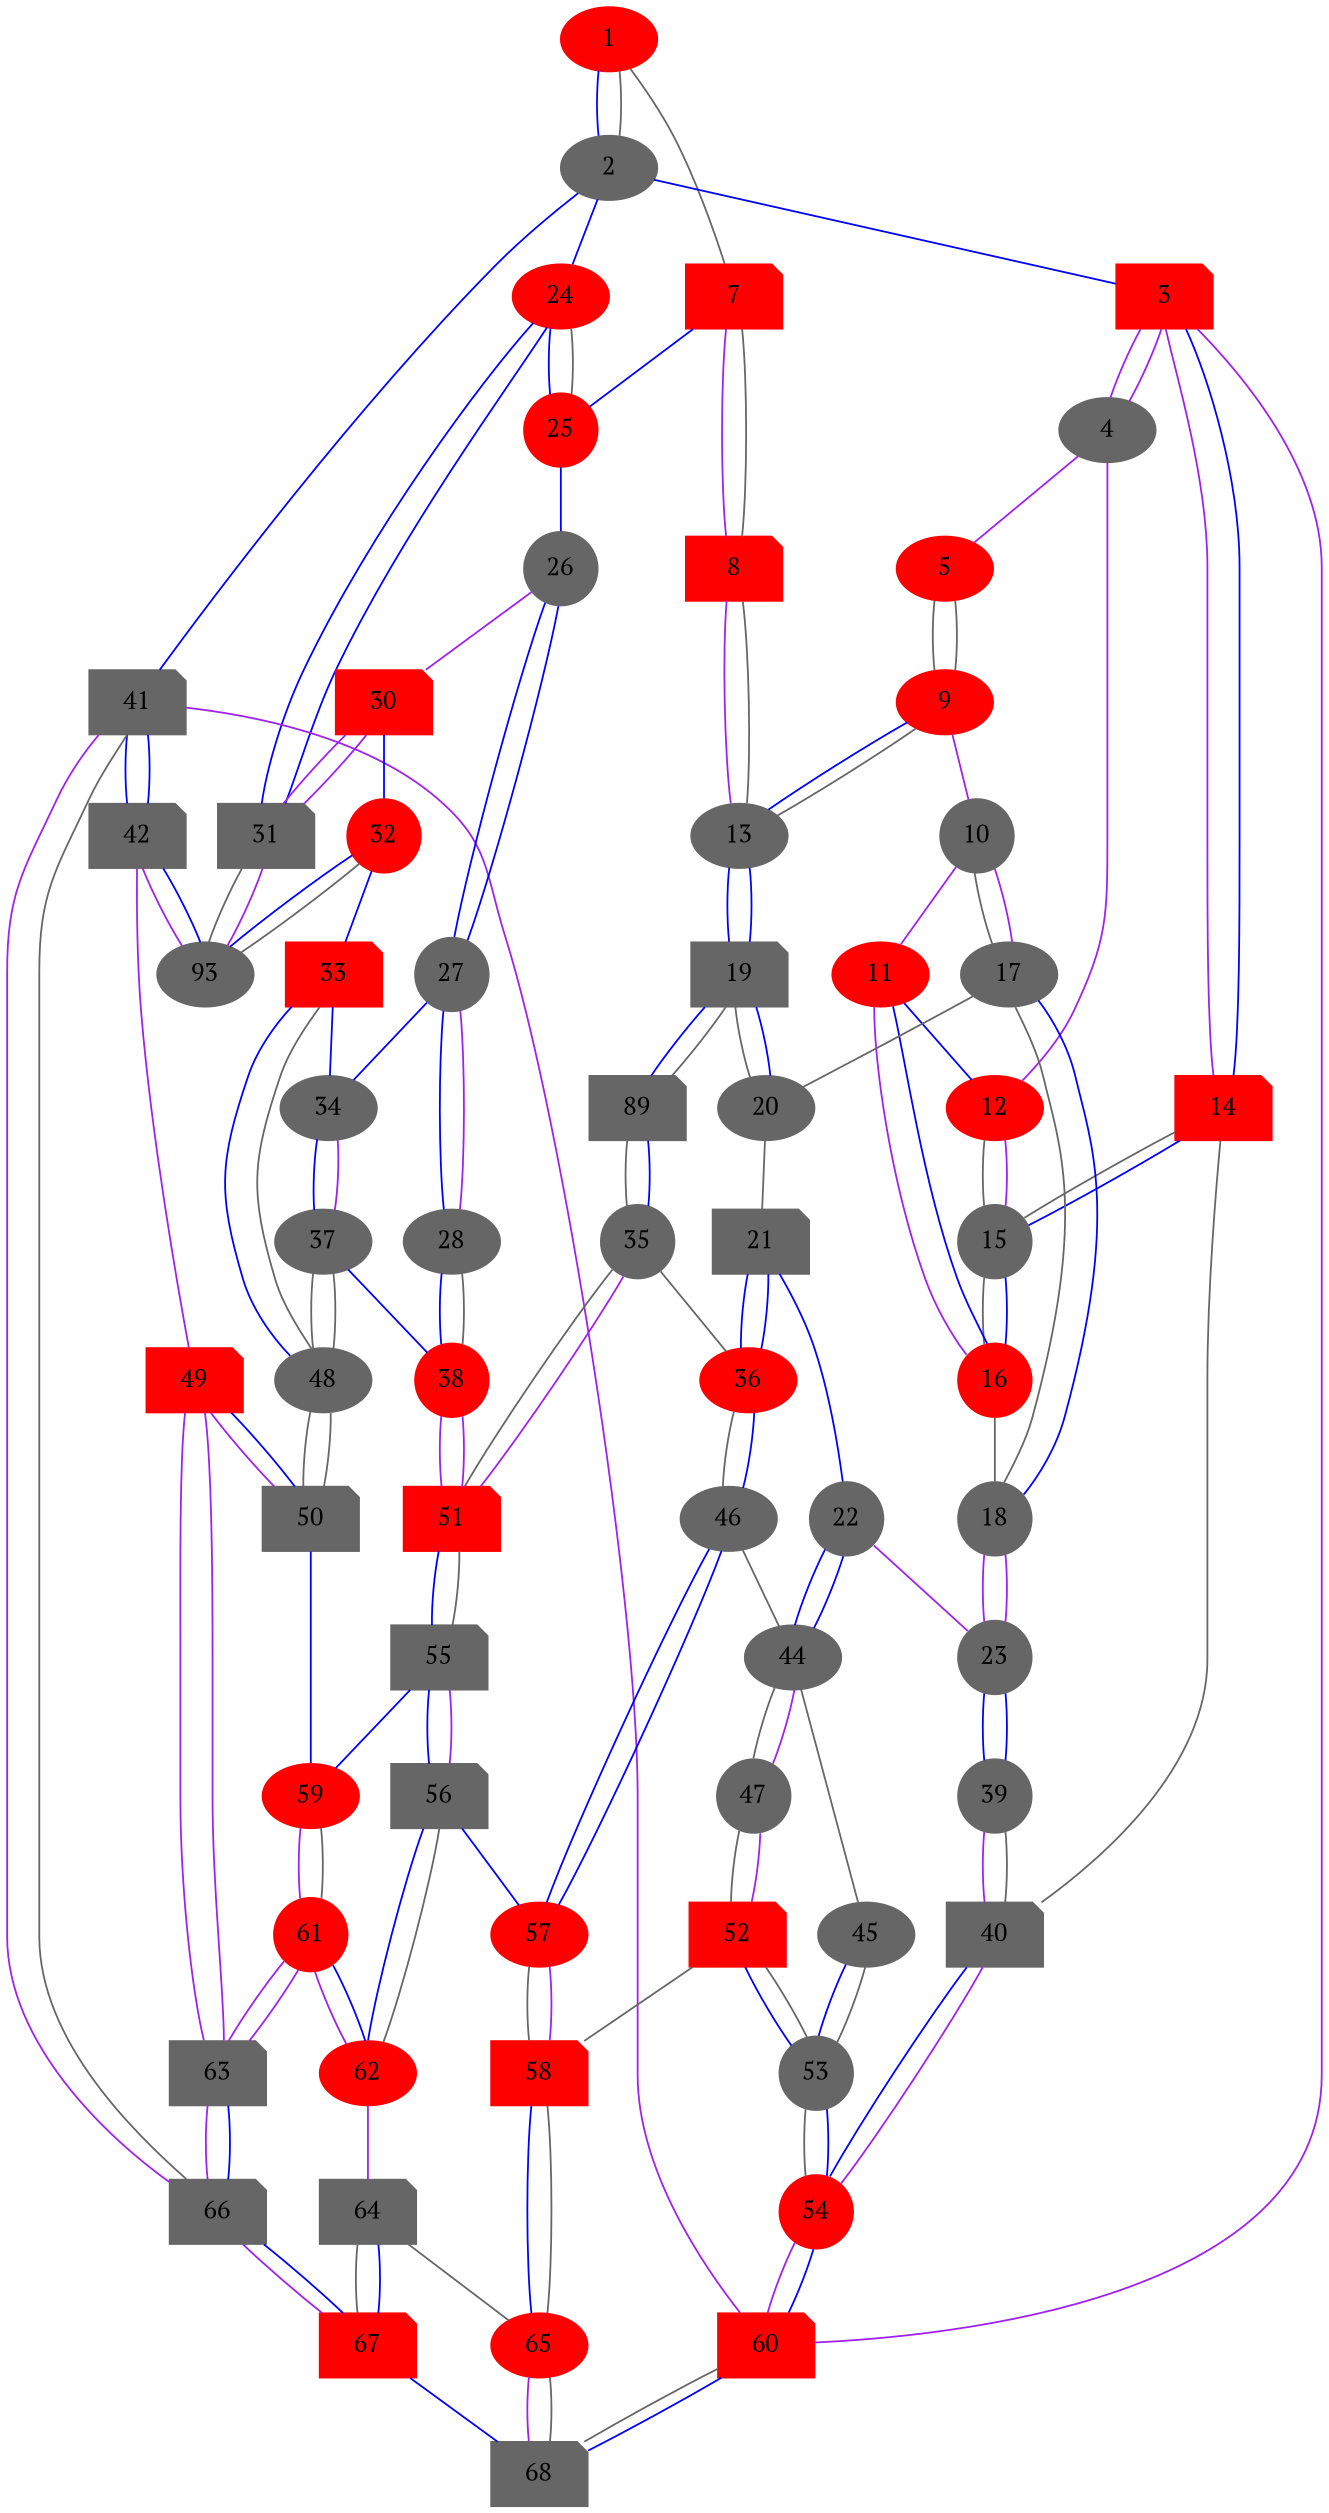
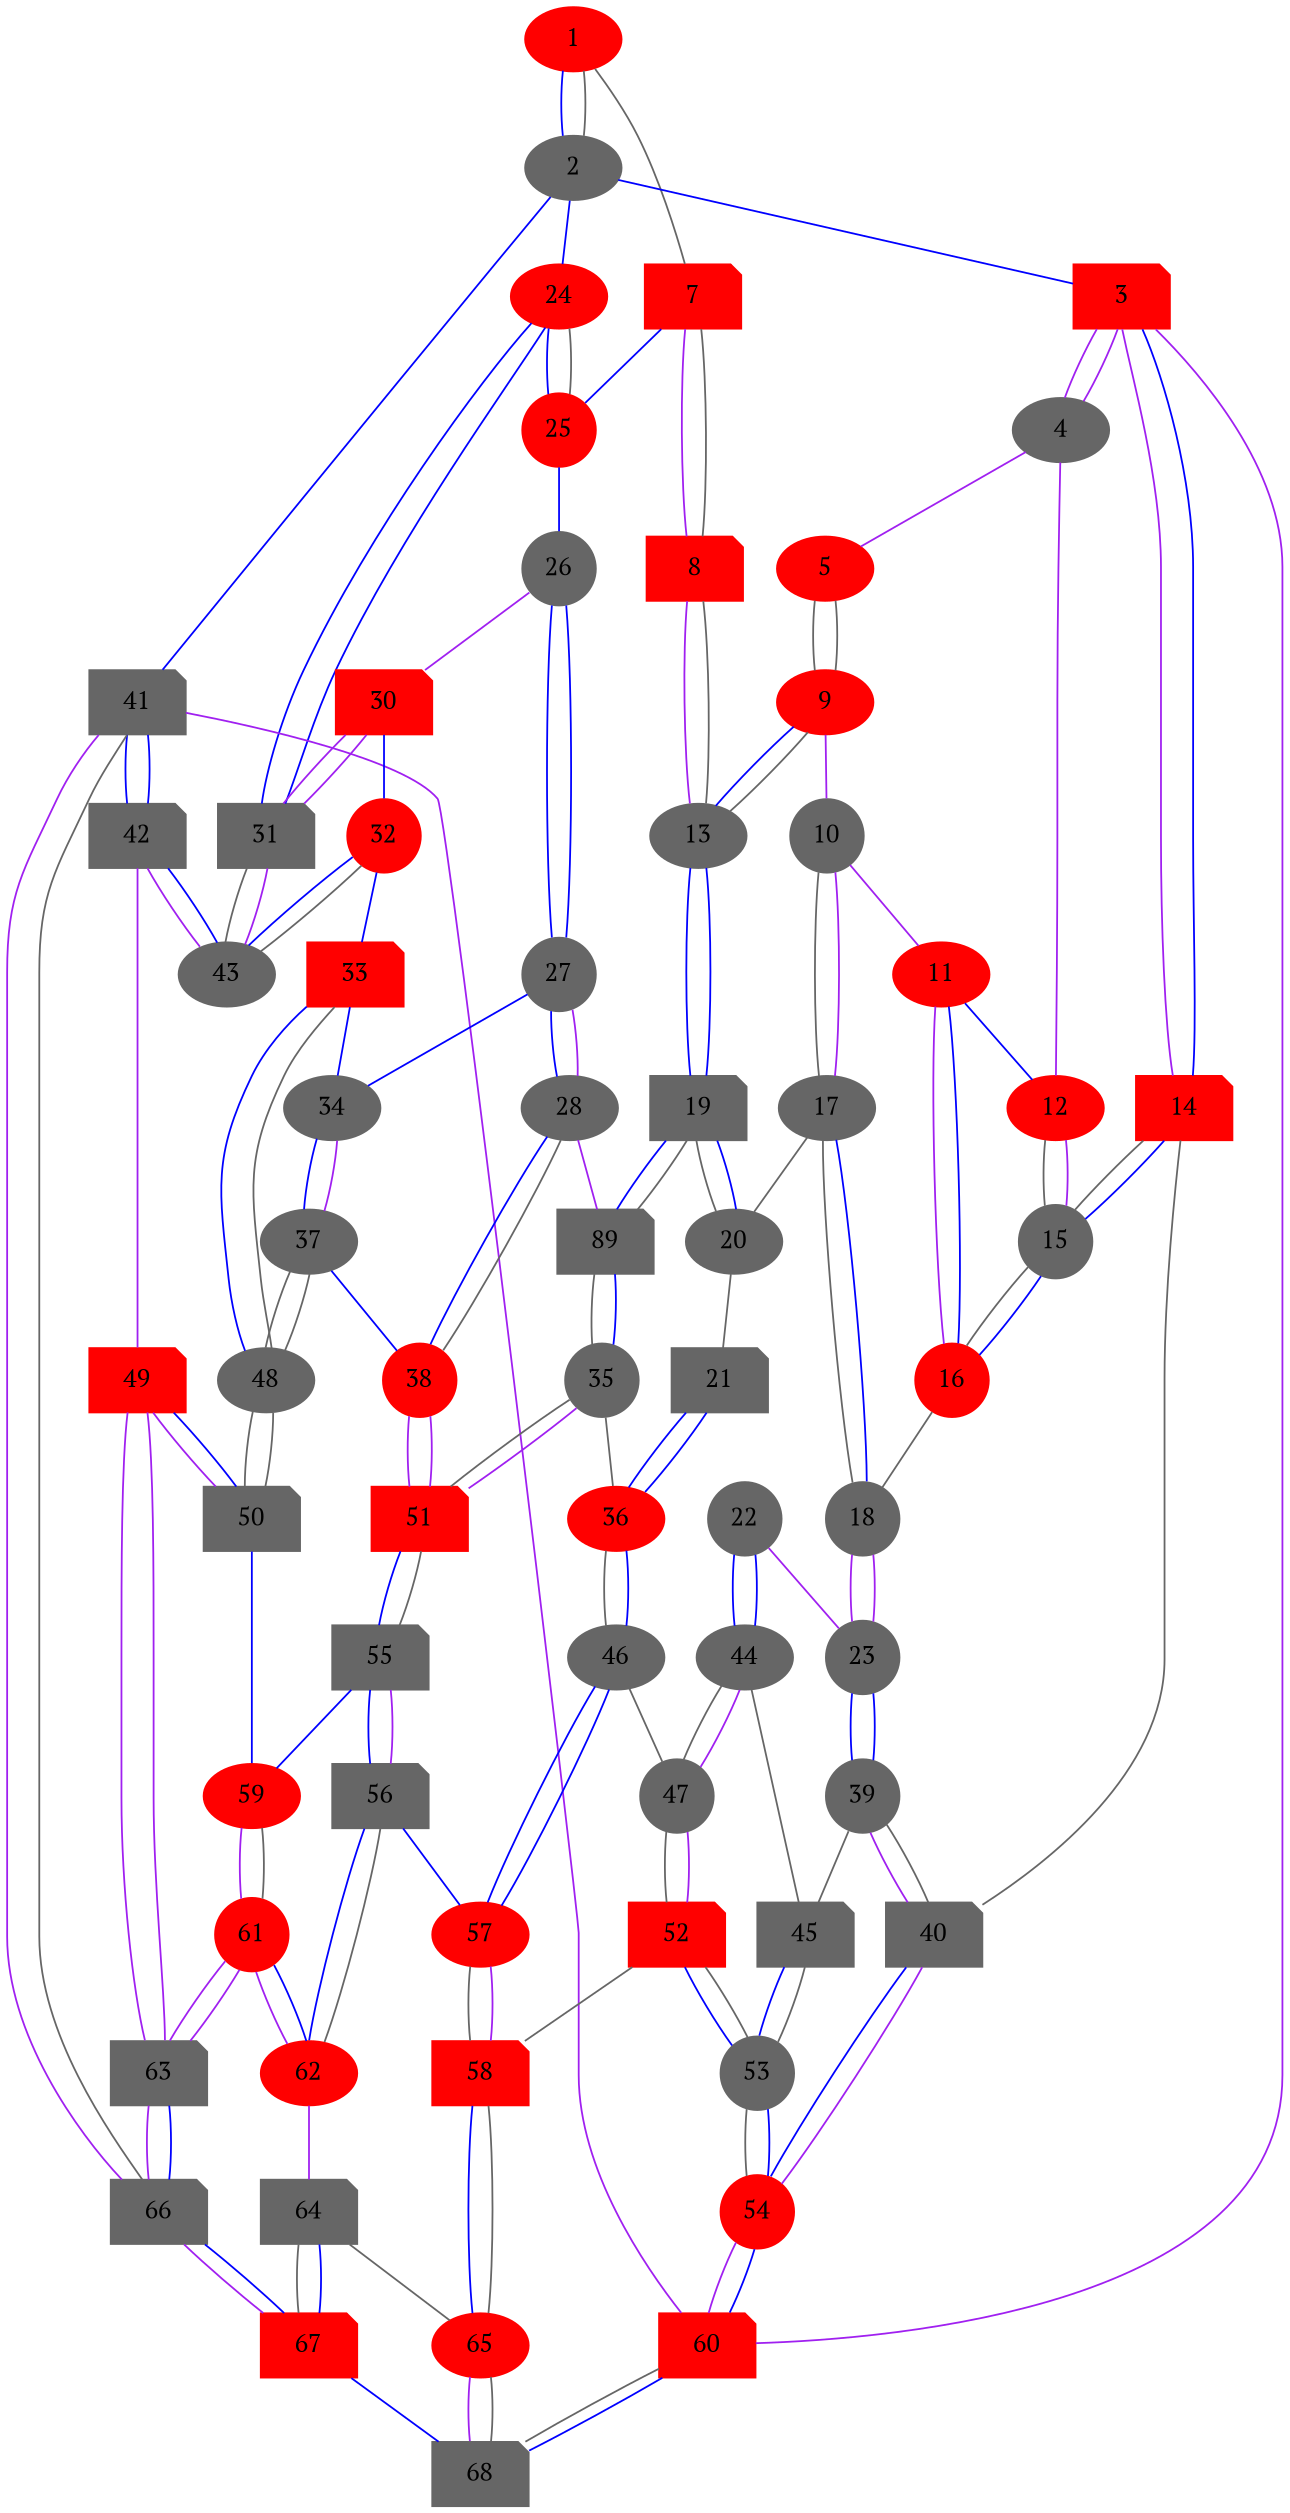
node "93": label "93" -> "43"
edge "28" -- "89": added
edge "21" -- "22": removed
edge "46" -- "44": now "46" -- "47"
edge "39" -- "45": added
node "45": shape ellipse -> note
